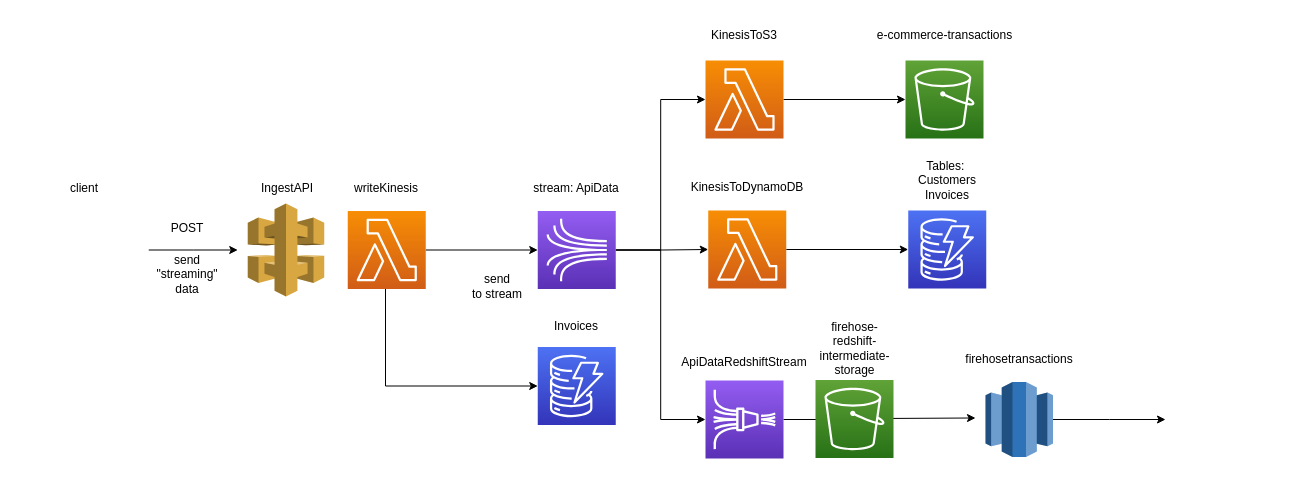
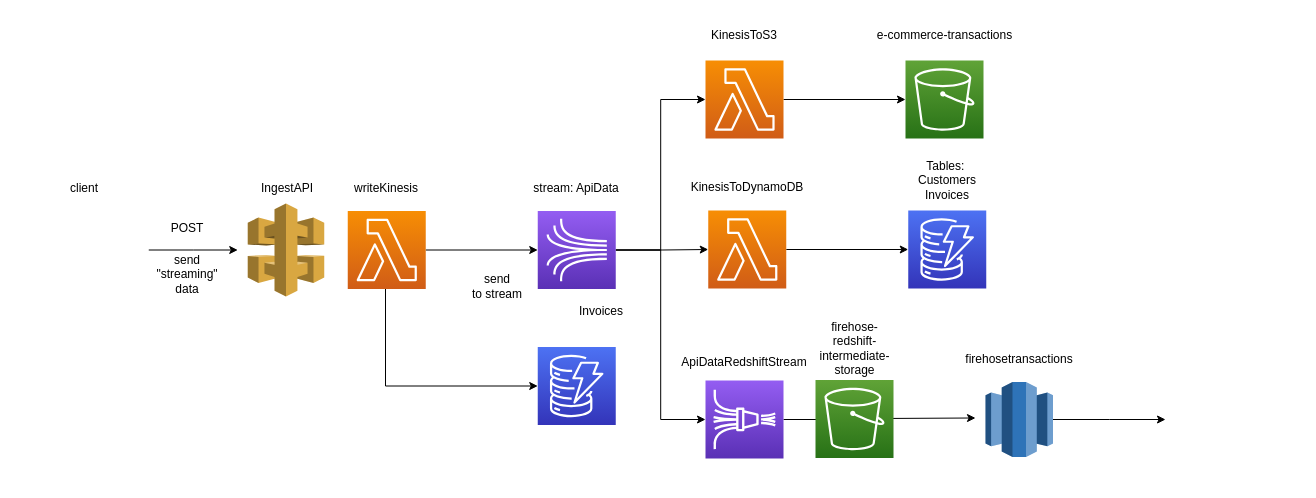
node "Invoices": moved (577, 327) -> (602, 312)
